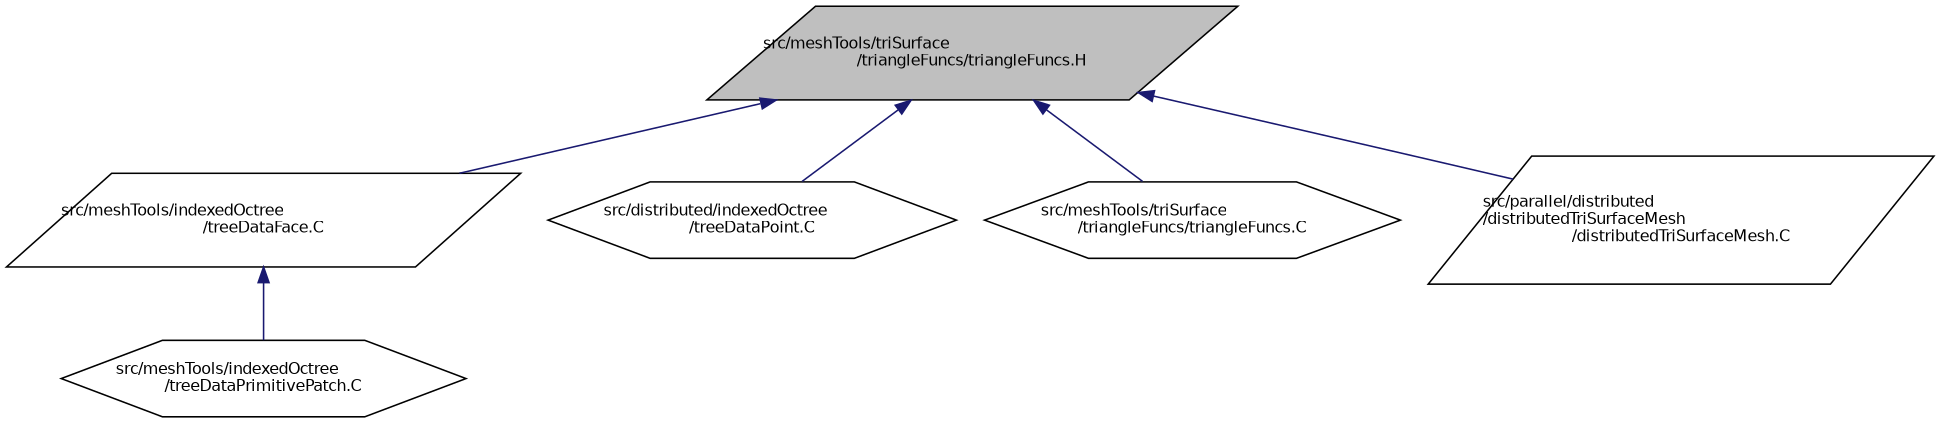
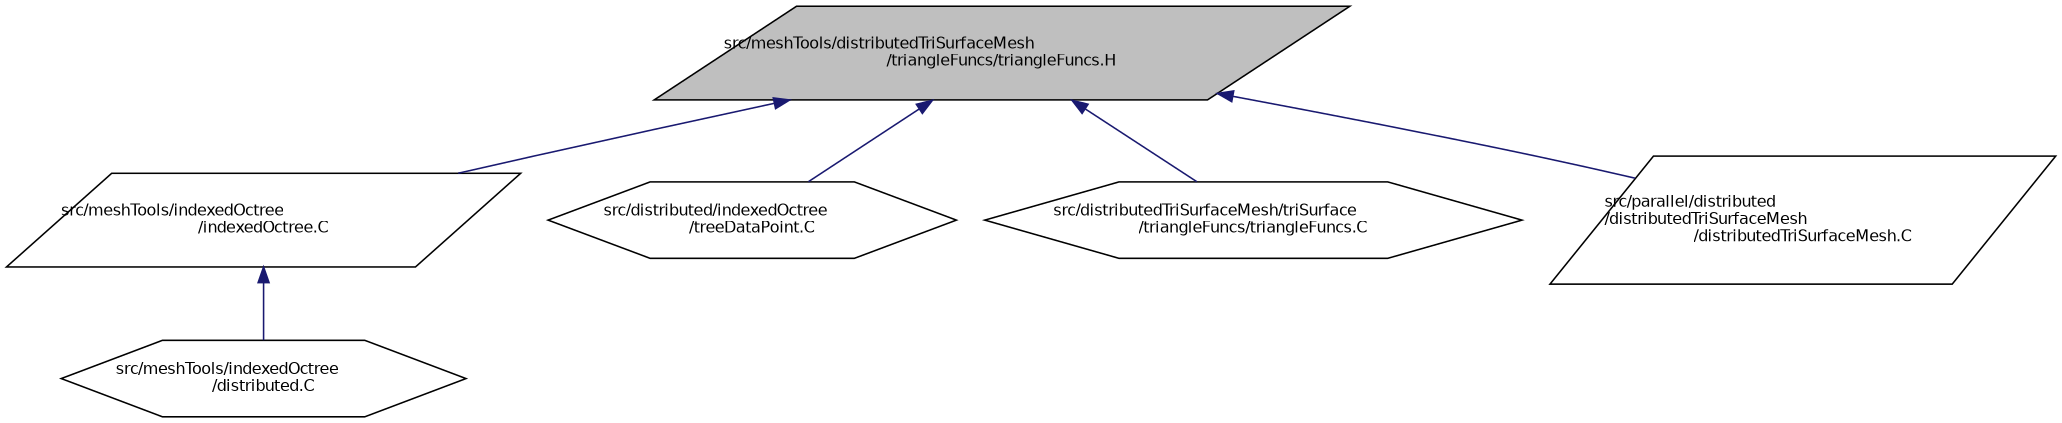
node "src/meshTools/triSurface /triangleFuncs/triangleFuncs.H": label "src/meshTools/triSurface /triangleFuncs/triangleFuncs.H" -> "src/meshTools/distributedTriSurfaceMesh /triangleFuncs/triangleFuncs.H"
node "src/meshTools/indexedOctree /treeDataFace.C": label "src/meshTools/indexedOctree /treeDataFace.C" -> "src/meshTools/indexedOctree /indexedOctree.C"
node "src/meshTools/triSurface /triangleFuncs/triangleFuncs.C": label "src/meshTools/triSurface /triangleFuncs/triangleFuncs.C" -> "src/distributedTriSurfaceMesh/triSurface /triangleFuncs/triangleFuncs.C"
node "src/meshTools/indexedOctree /treeDataPrimitivePatch.C": label "src/meshTools/indexedOctree /treeDataPrimitivePatch.C" -> "src/meshTools/indexedOctree /distributed.C"
